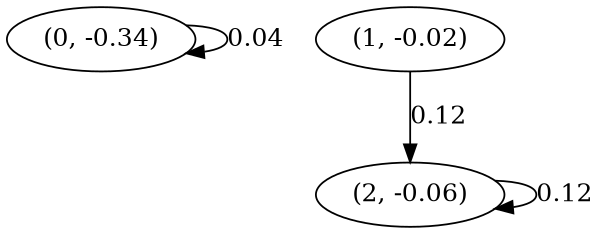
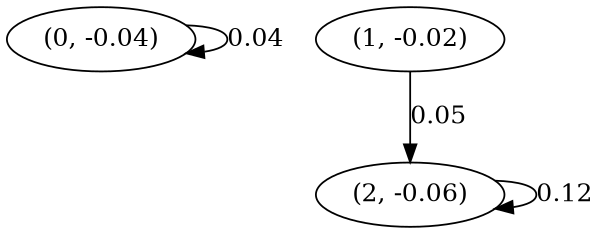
node "(0, -0.34)": label "(0, -0.34)" -> "(0, -0.04)"
edge "(1, -0.02)" -> "(2, -0.06)": label "0.12" -> "0.05"
